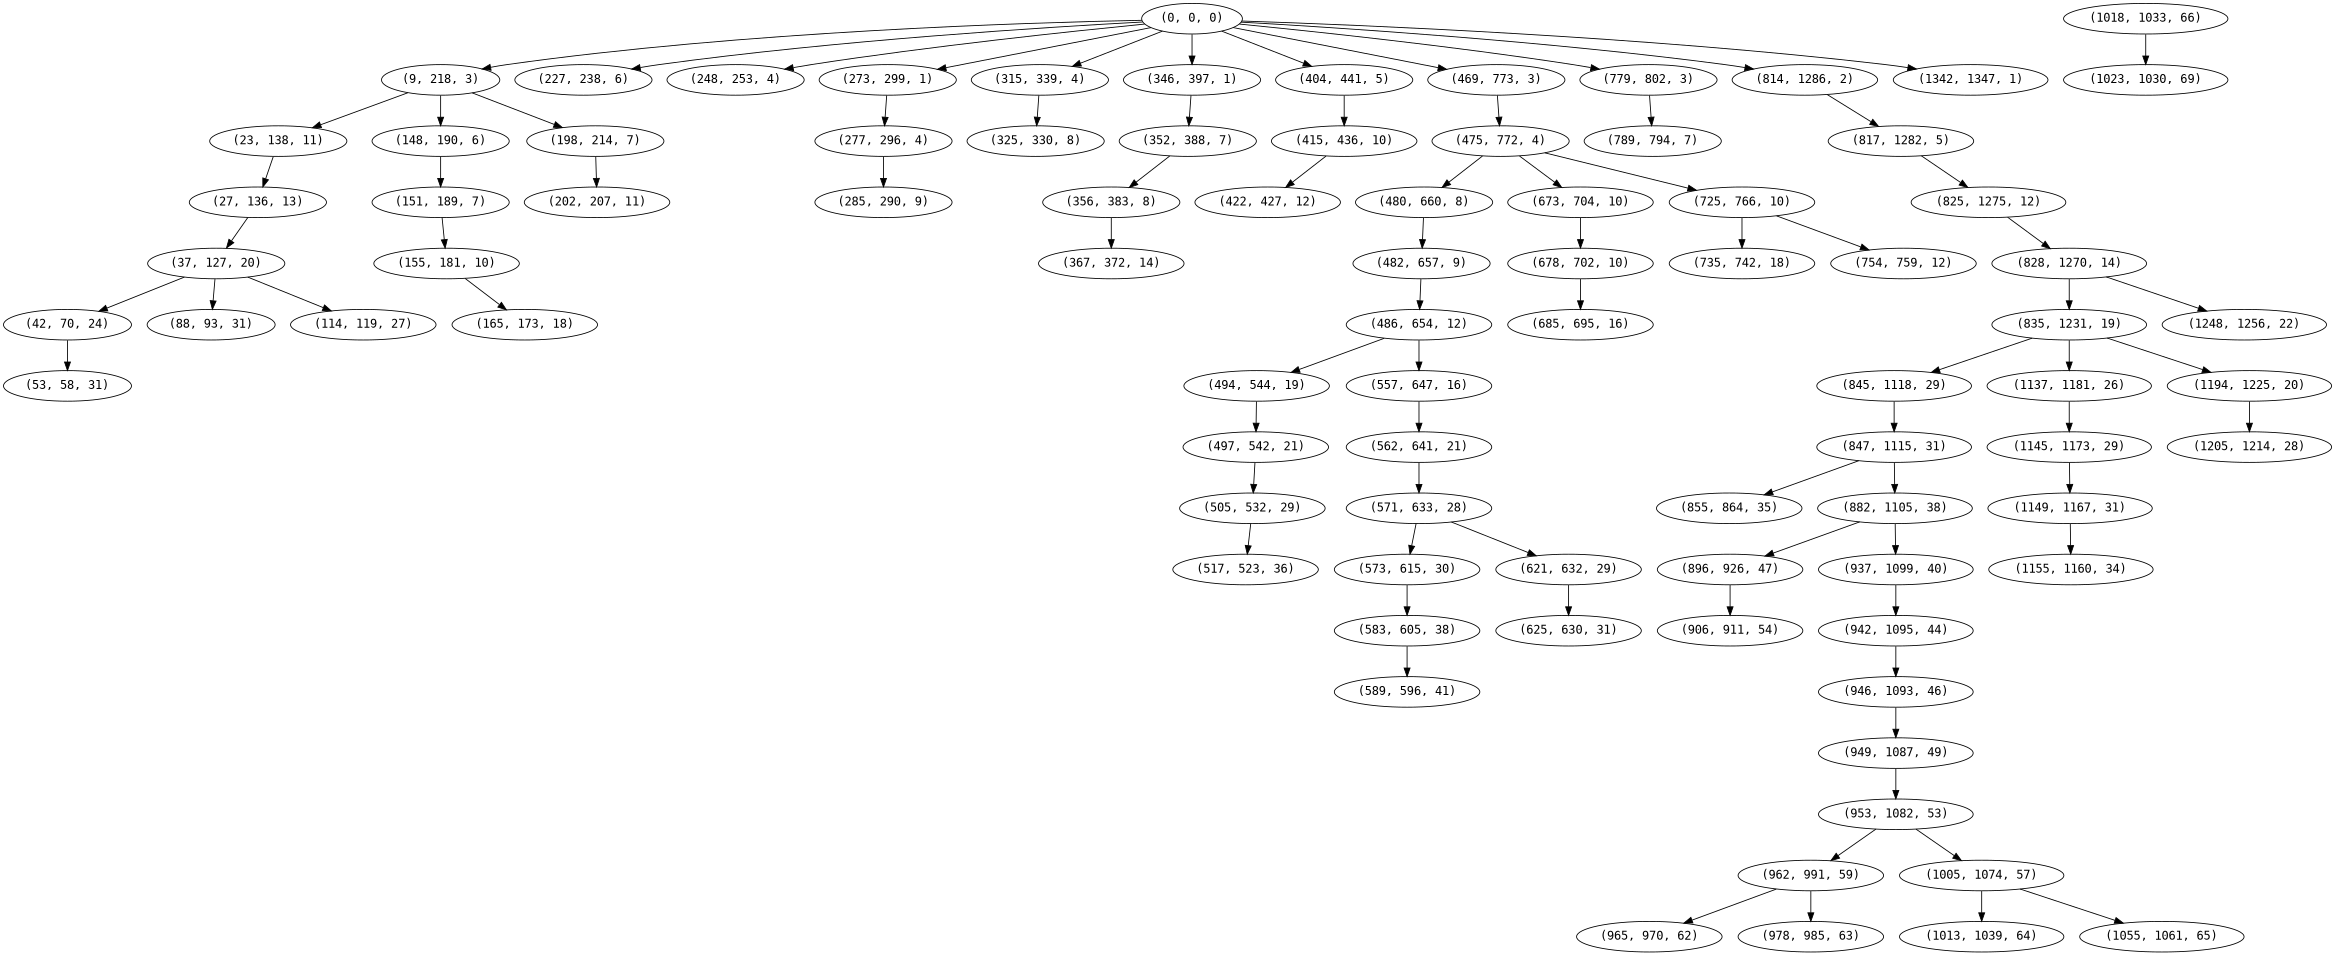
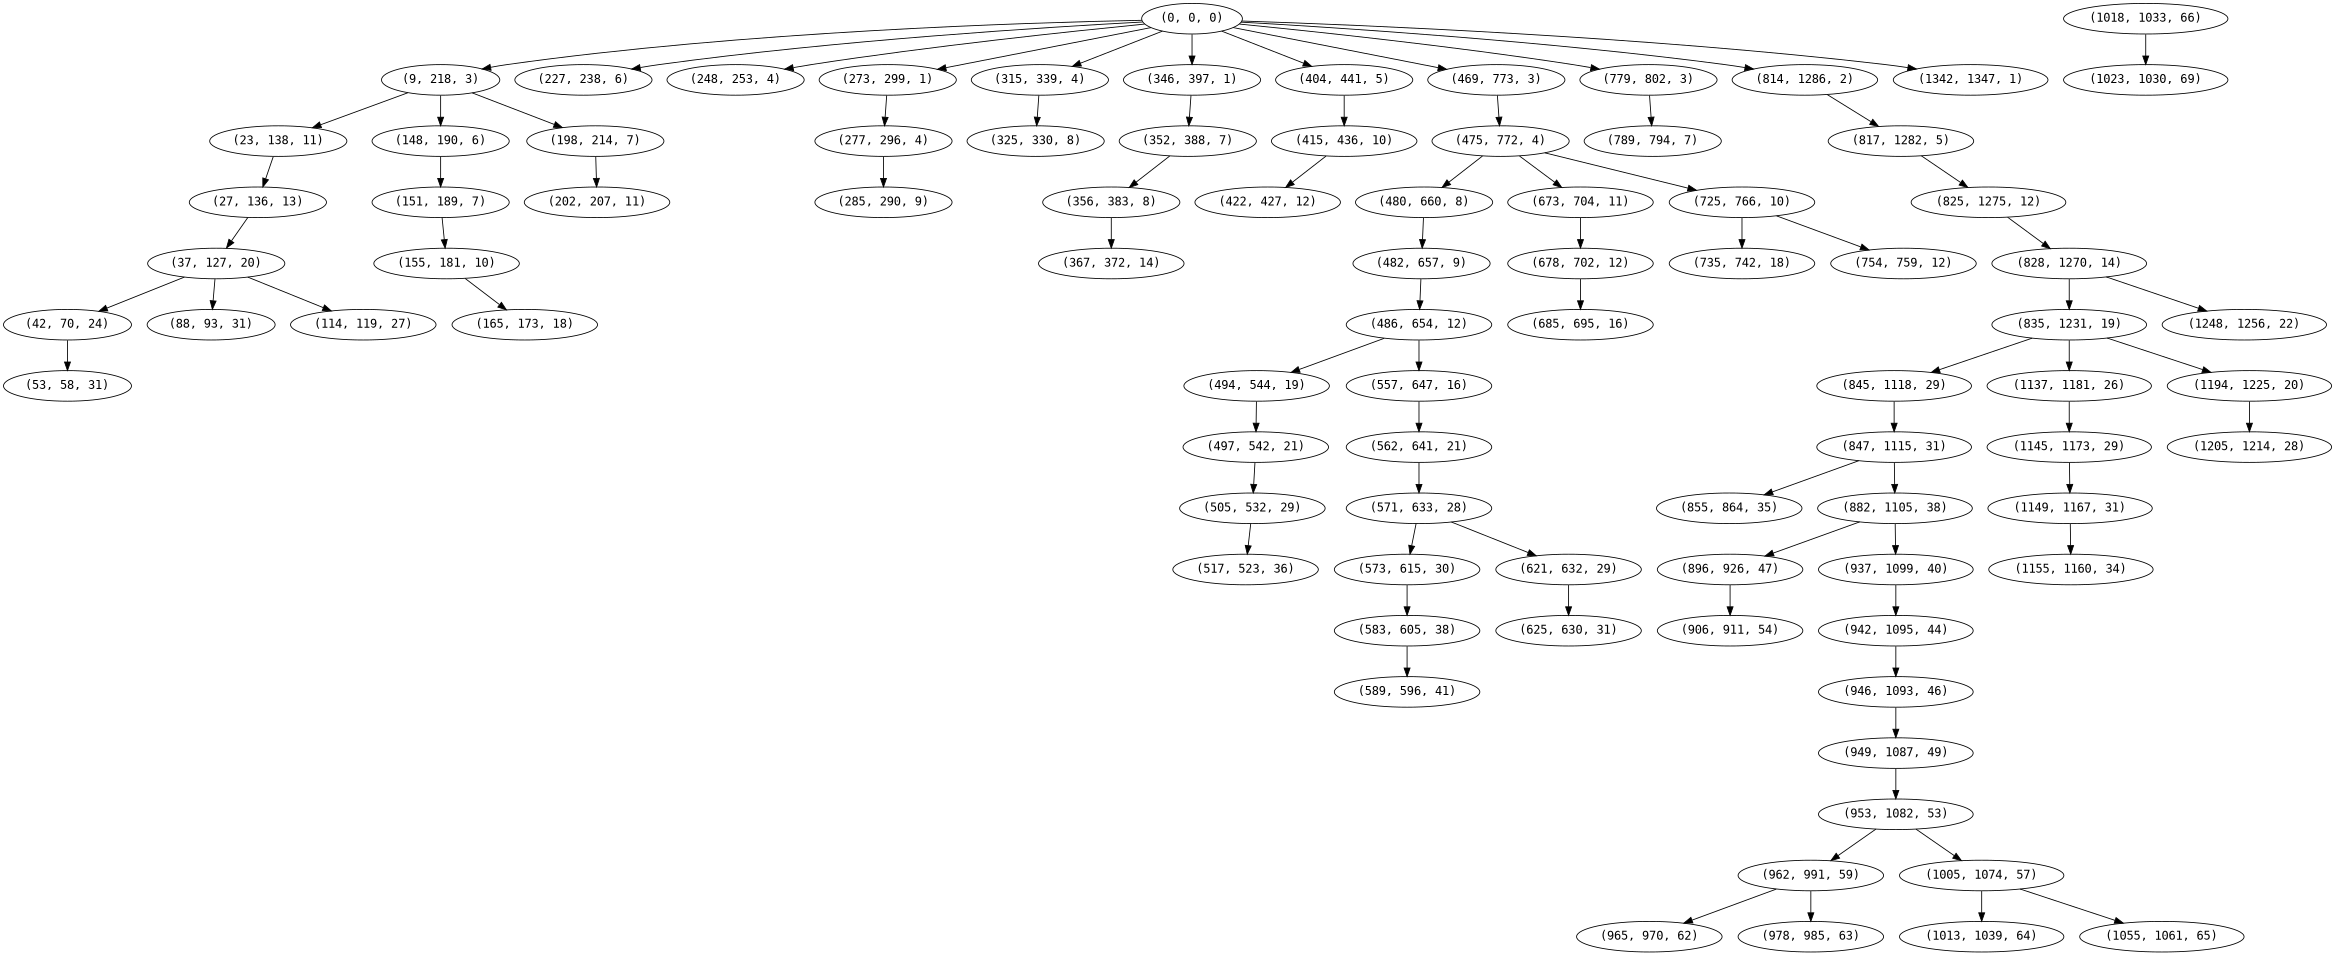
node "(673, 704, 10)": label "(673, 704, 10)" -> "(673, 704, 11)"
node "(678, 702, 10)": label "(678, 702, 10)" -> "(678, 702, 12)"
